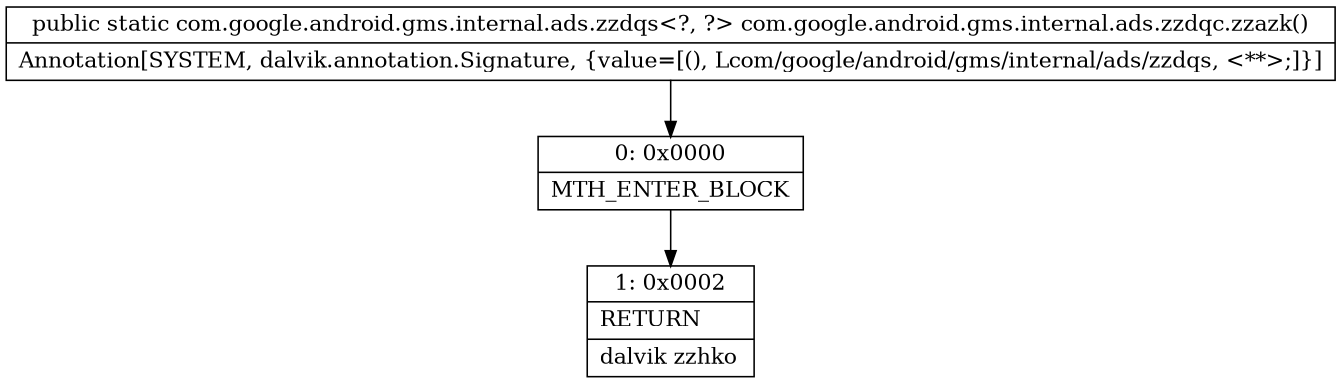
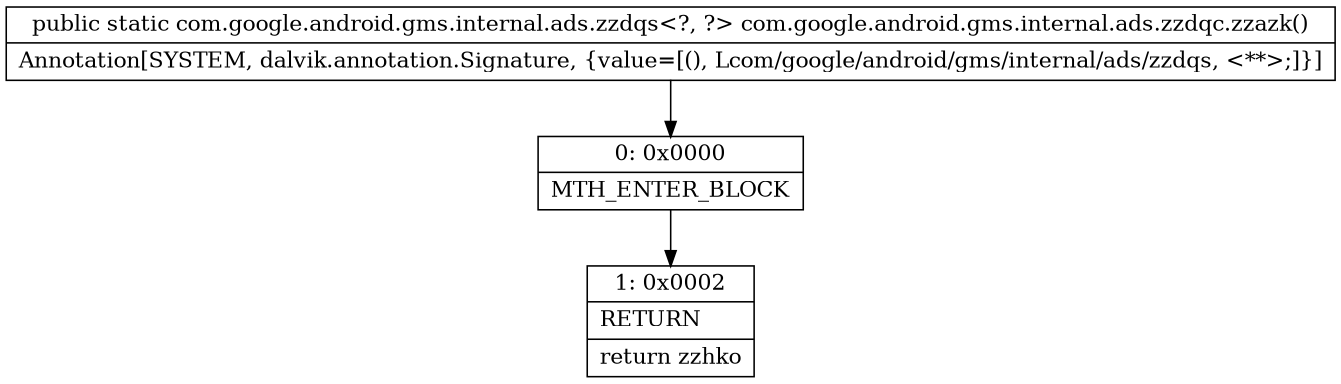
node "1: 0x0002": text "dalvik zzhko" -> "return zzhko"
